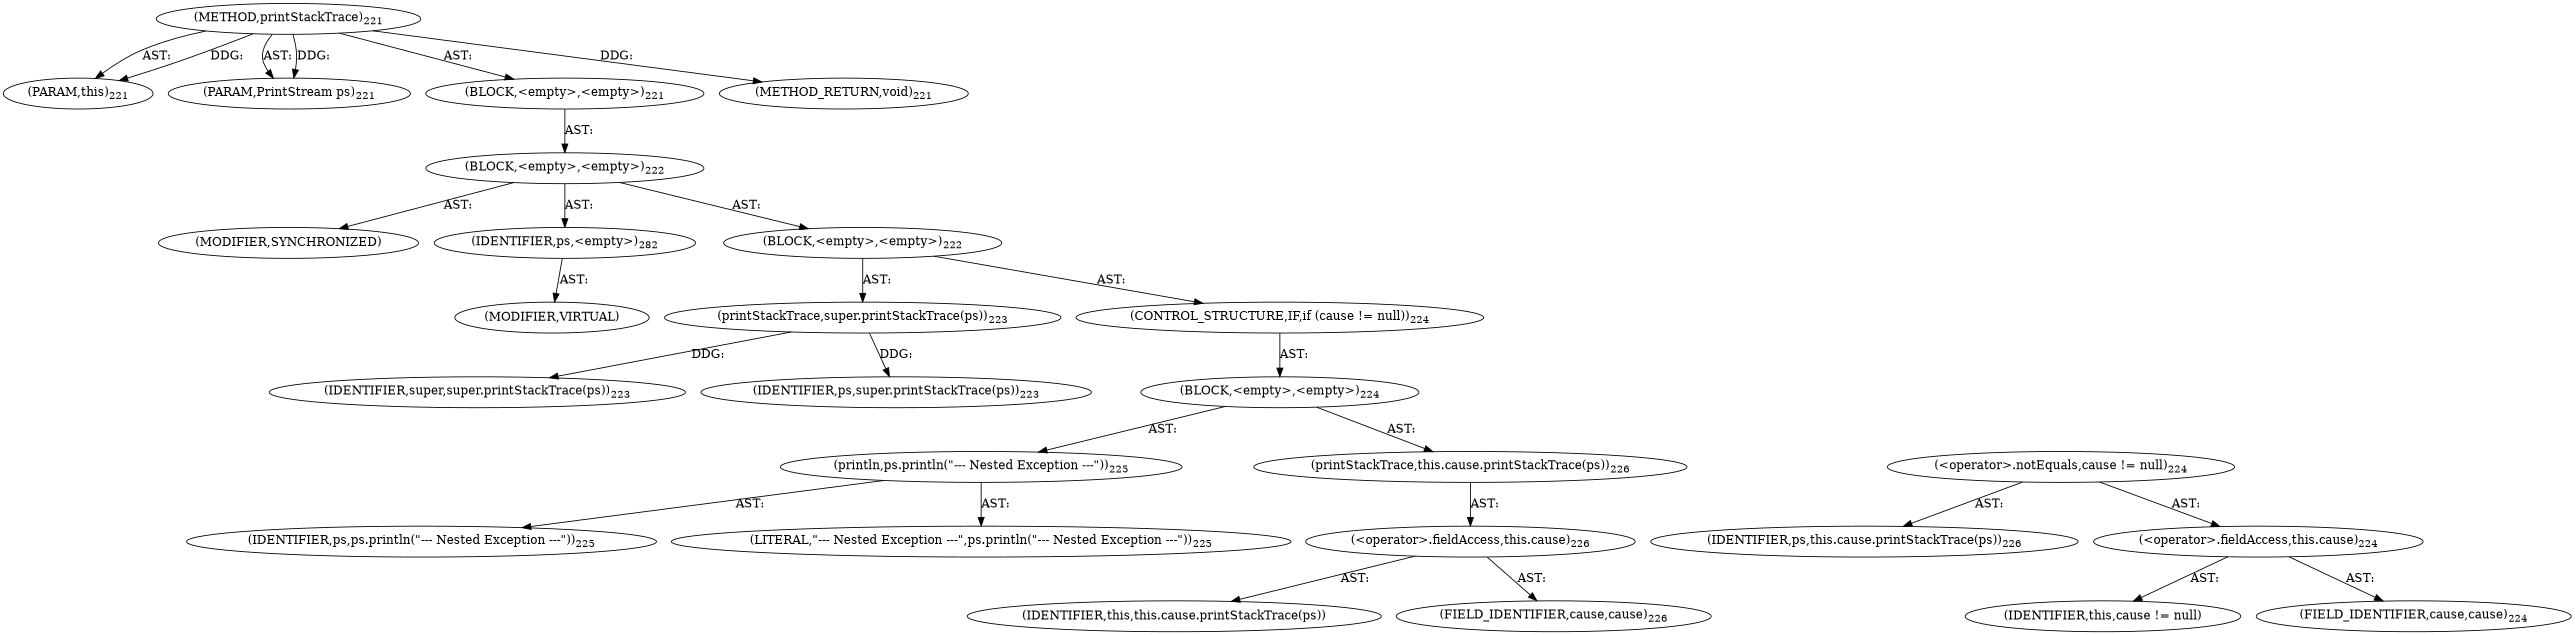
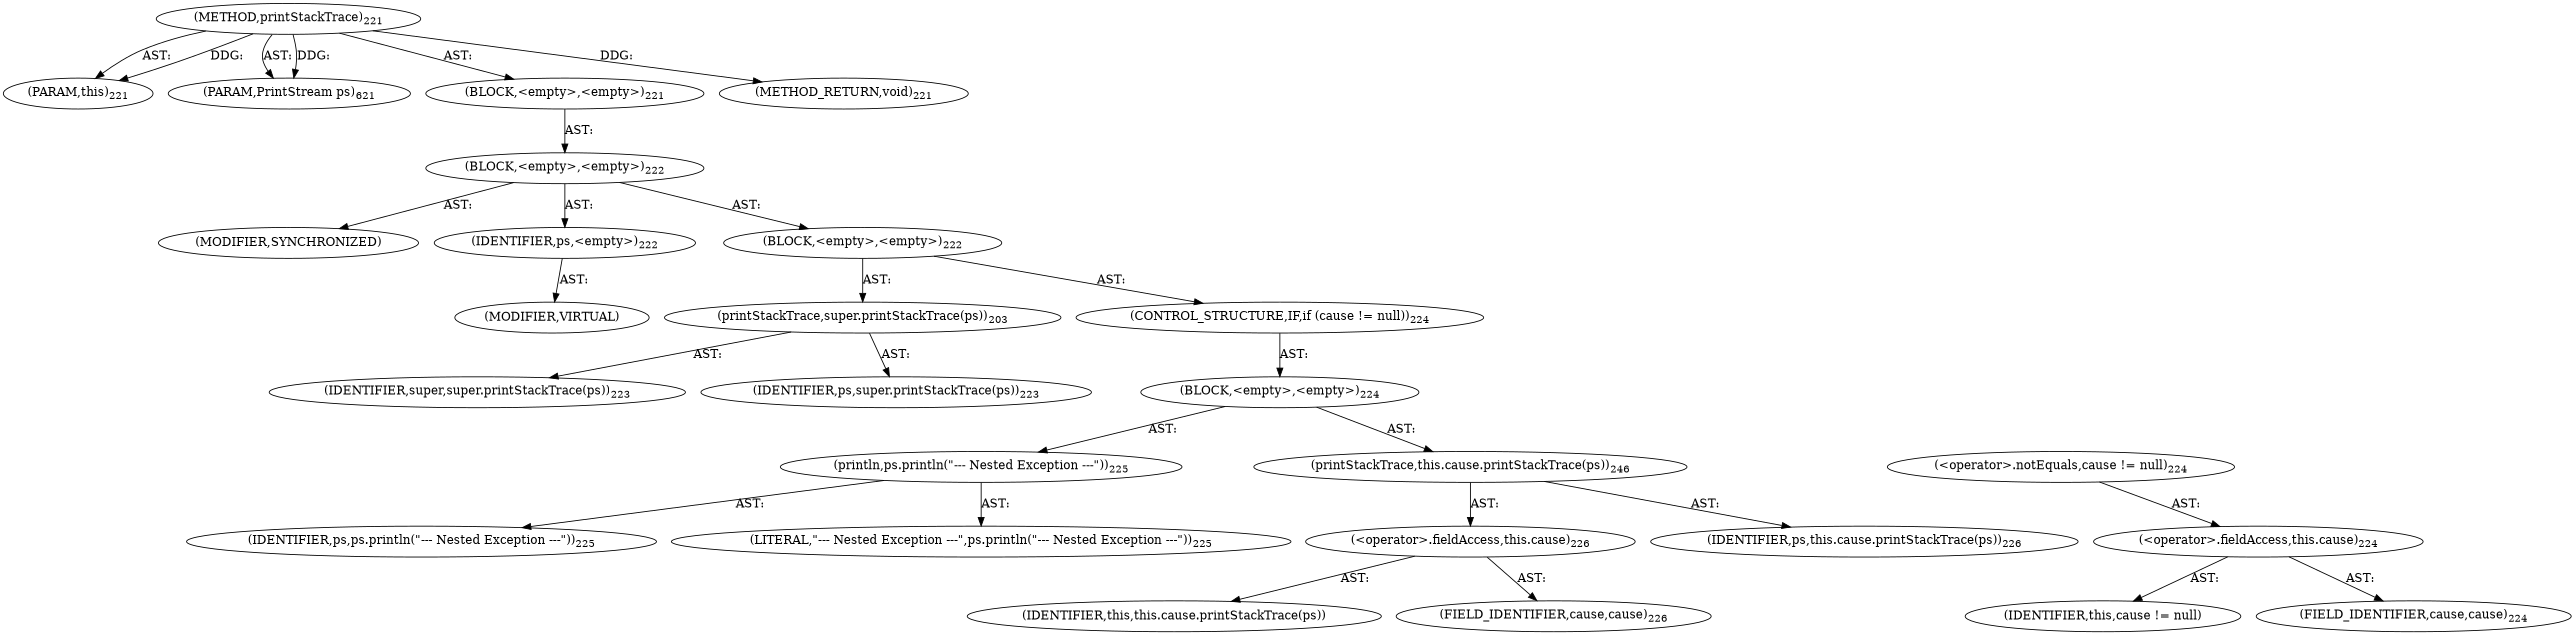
node "(PARAM,PrintStream ps)": text "221" -> "621"
node "(IDENTIFIER,ps,<empty>)": text "282" -> "222"
node "(printStackTrace,super.printStackTrace(ps))": text "223" -> "203"
edge "(printStackTrace,super.printStackTrace(ps))" -> "(IDENTIFIER,super,super.printStackTrace(ps))": label "DDG: " -> "AST: "
edge "(printStackTrace,super.printStackTrace(ps))" -> "(IDENTIFIER,ps,super.printStackTrace(ps))": label "DDG: " -> "AST: "
node "(printStackTrace,this.cause.printStackTrace(ps))": text "226" -> "246"
edge "(<operator>.notEquals,cause != null)" -> "(IDENTIFIER,ps,this.cause.printStackTrace(ps))": now "(printStackTrace,this.cause.printStackTrace(ps))" -> "(IDENTIFIER,ps,this.cause.printStackTrace(ps))"
